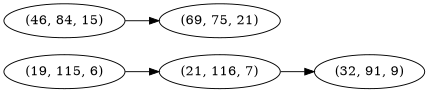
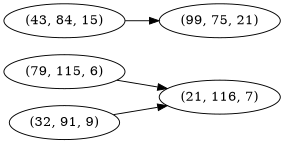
node "(46, 84, 15)": label "(46, 84, 15)" -> "(43, 84, 15)"
node "(69, 75, 21)": label "(69, 75, 21)" -> "(99, 75, 21)"
node "(19, 115, 6)": label "(19, 115, 6)" -> "(79, 115, 6)"
edge "(21, 116, 7)" -> "(32, 91, 9)": reversed
